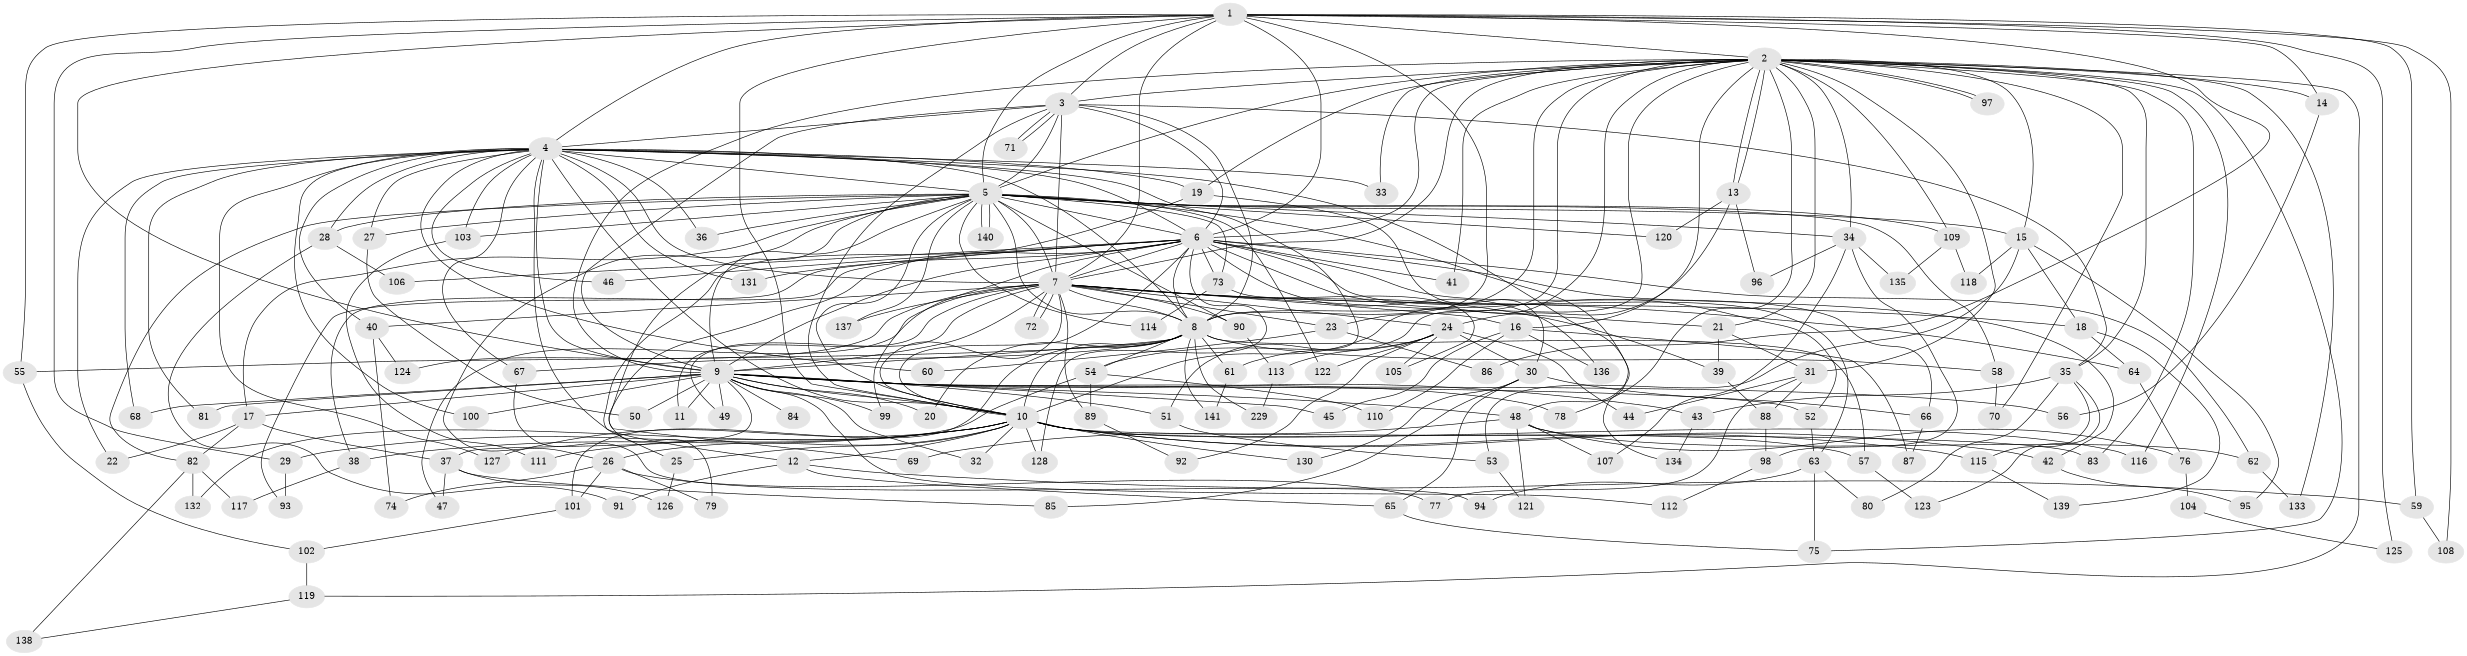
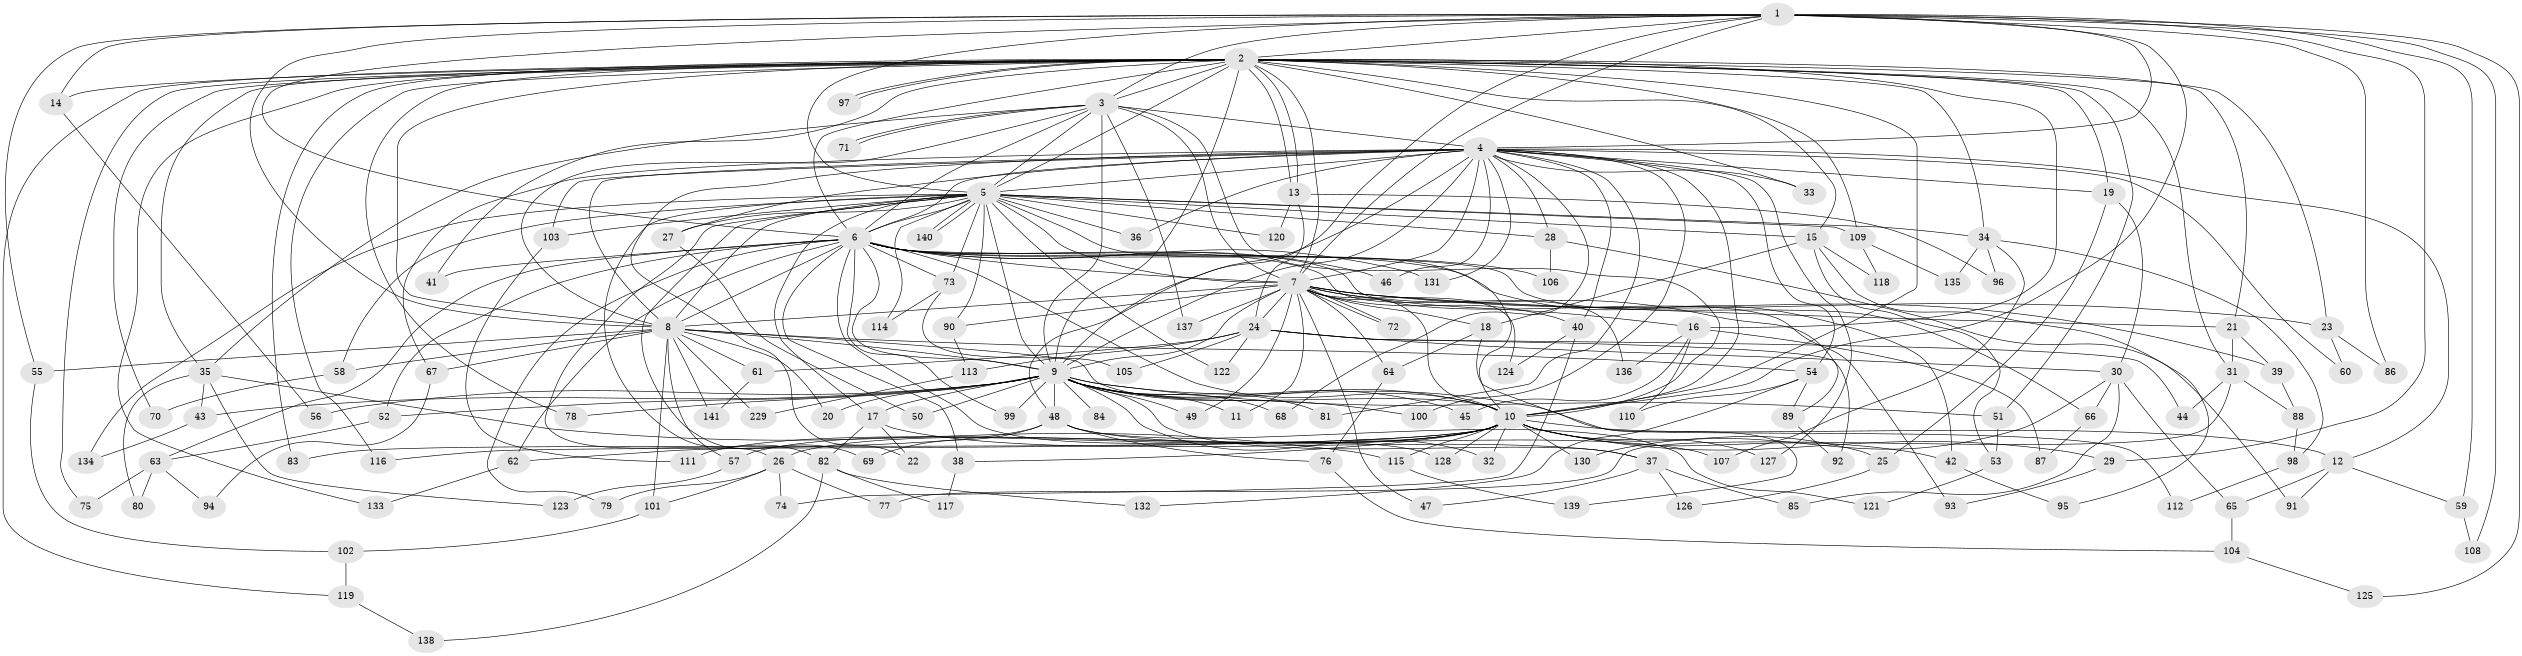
edge "5" -- "137": now "3" -- "137"
edge "65" -- "75": now "65" -- "104"
